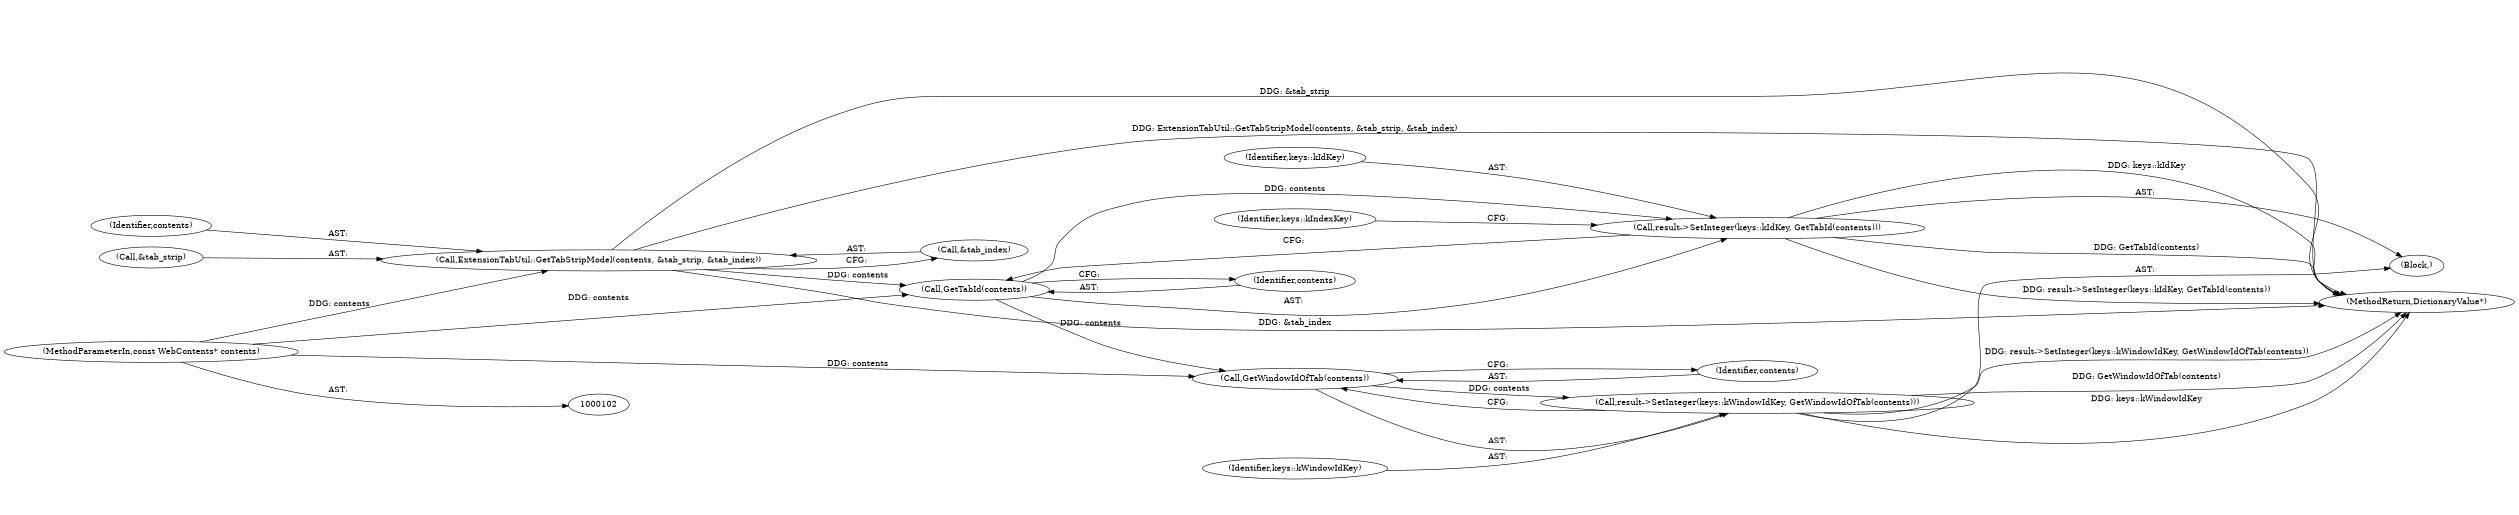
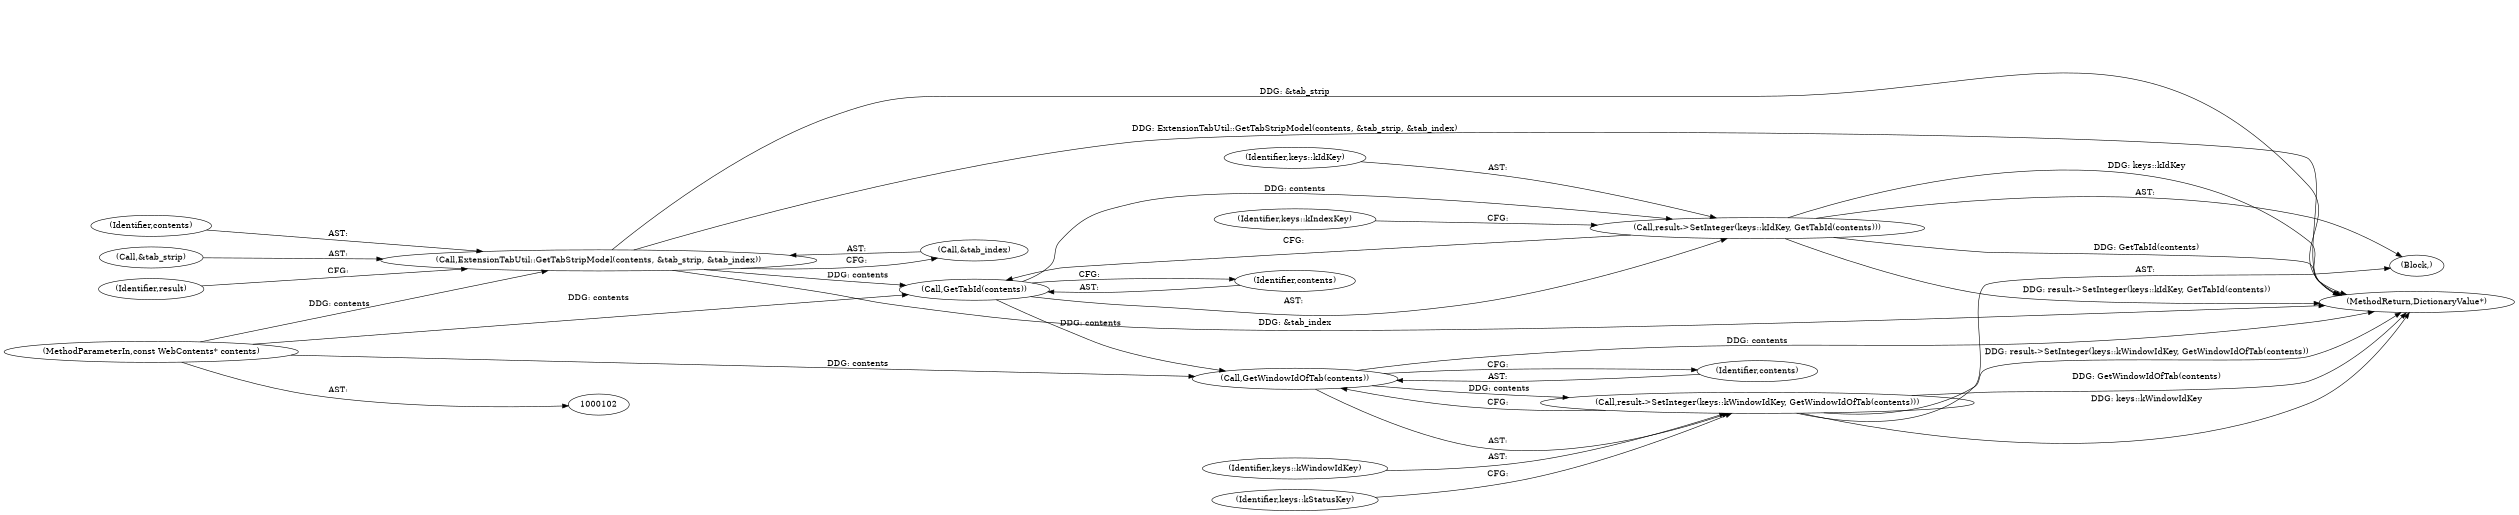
node "(Identifier,result)": added
edge "(Call,GetWindowIdOfTab(contents))" -> "(MethodReturn,DictionaryValue*)": added, label "DDG: contents"
node "(Identifier,keys::kStatusKey)": added
